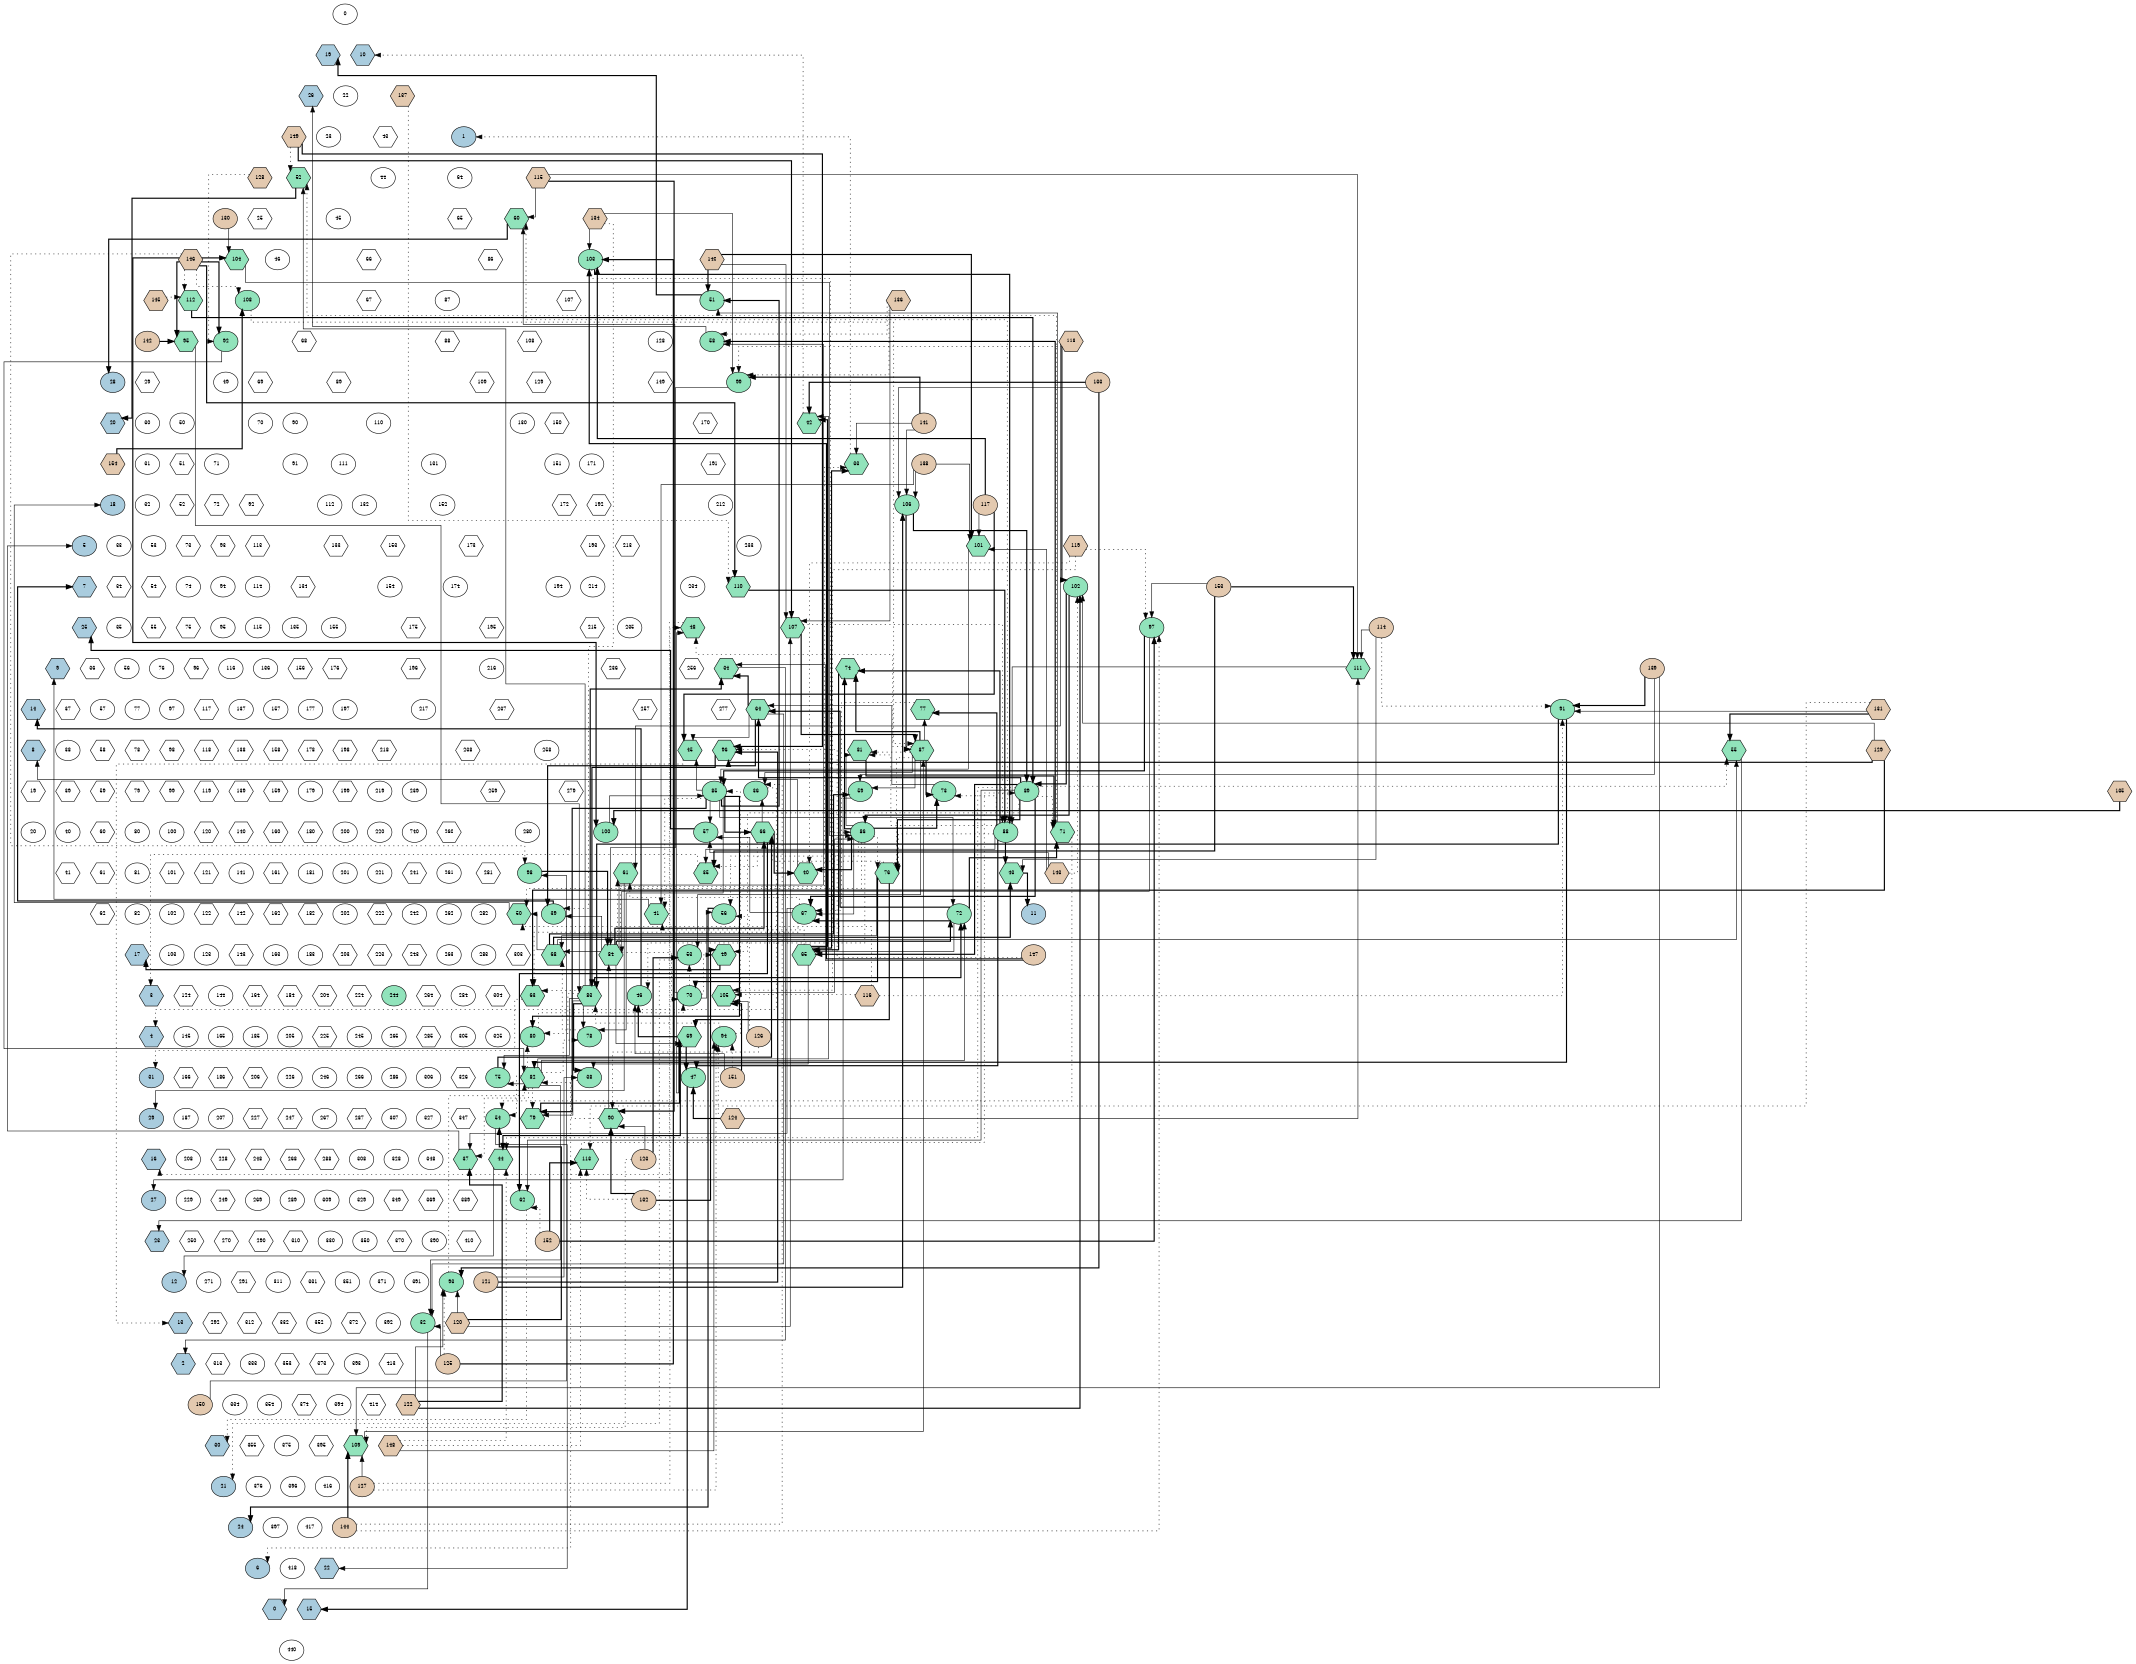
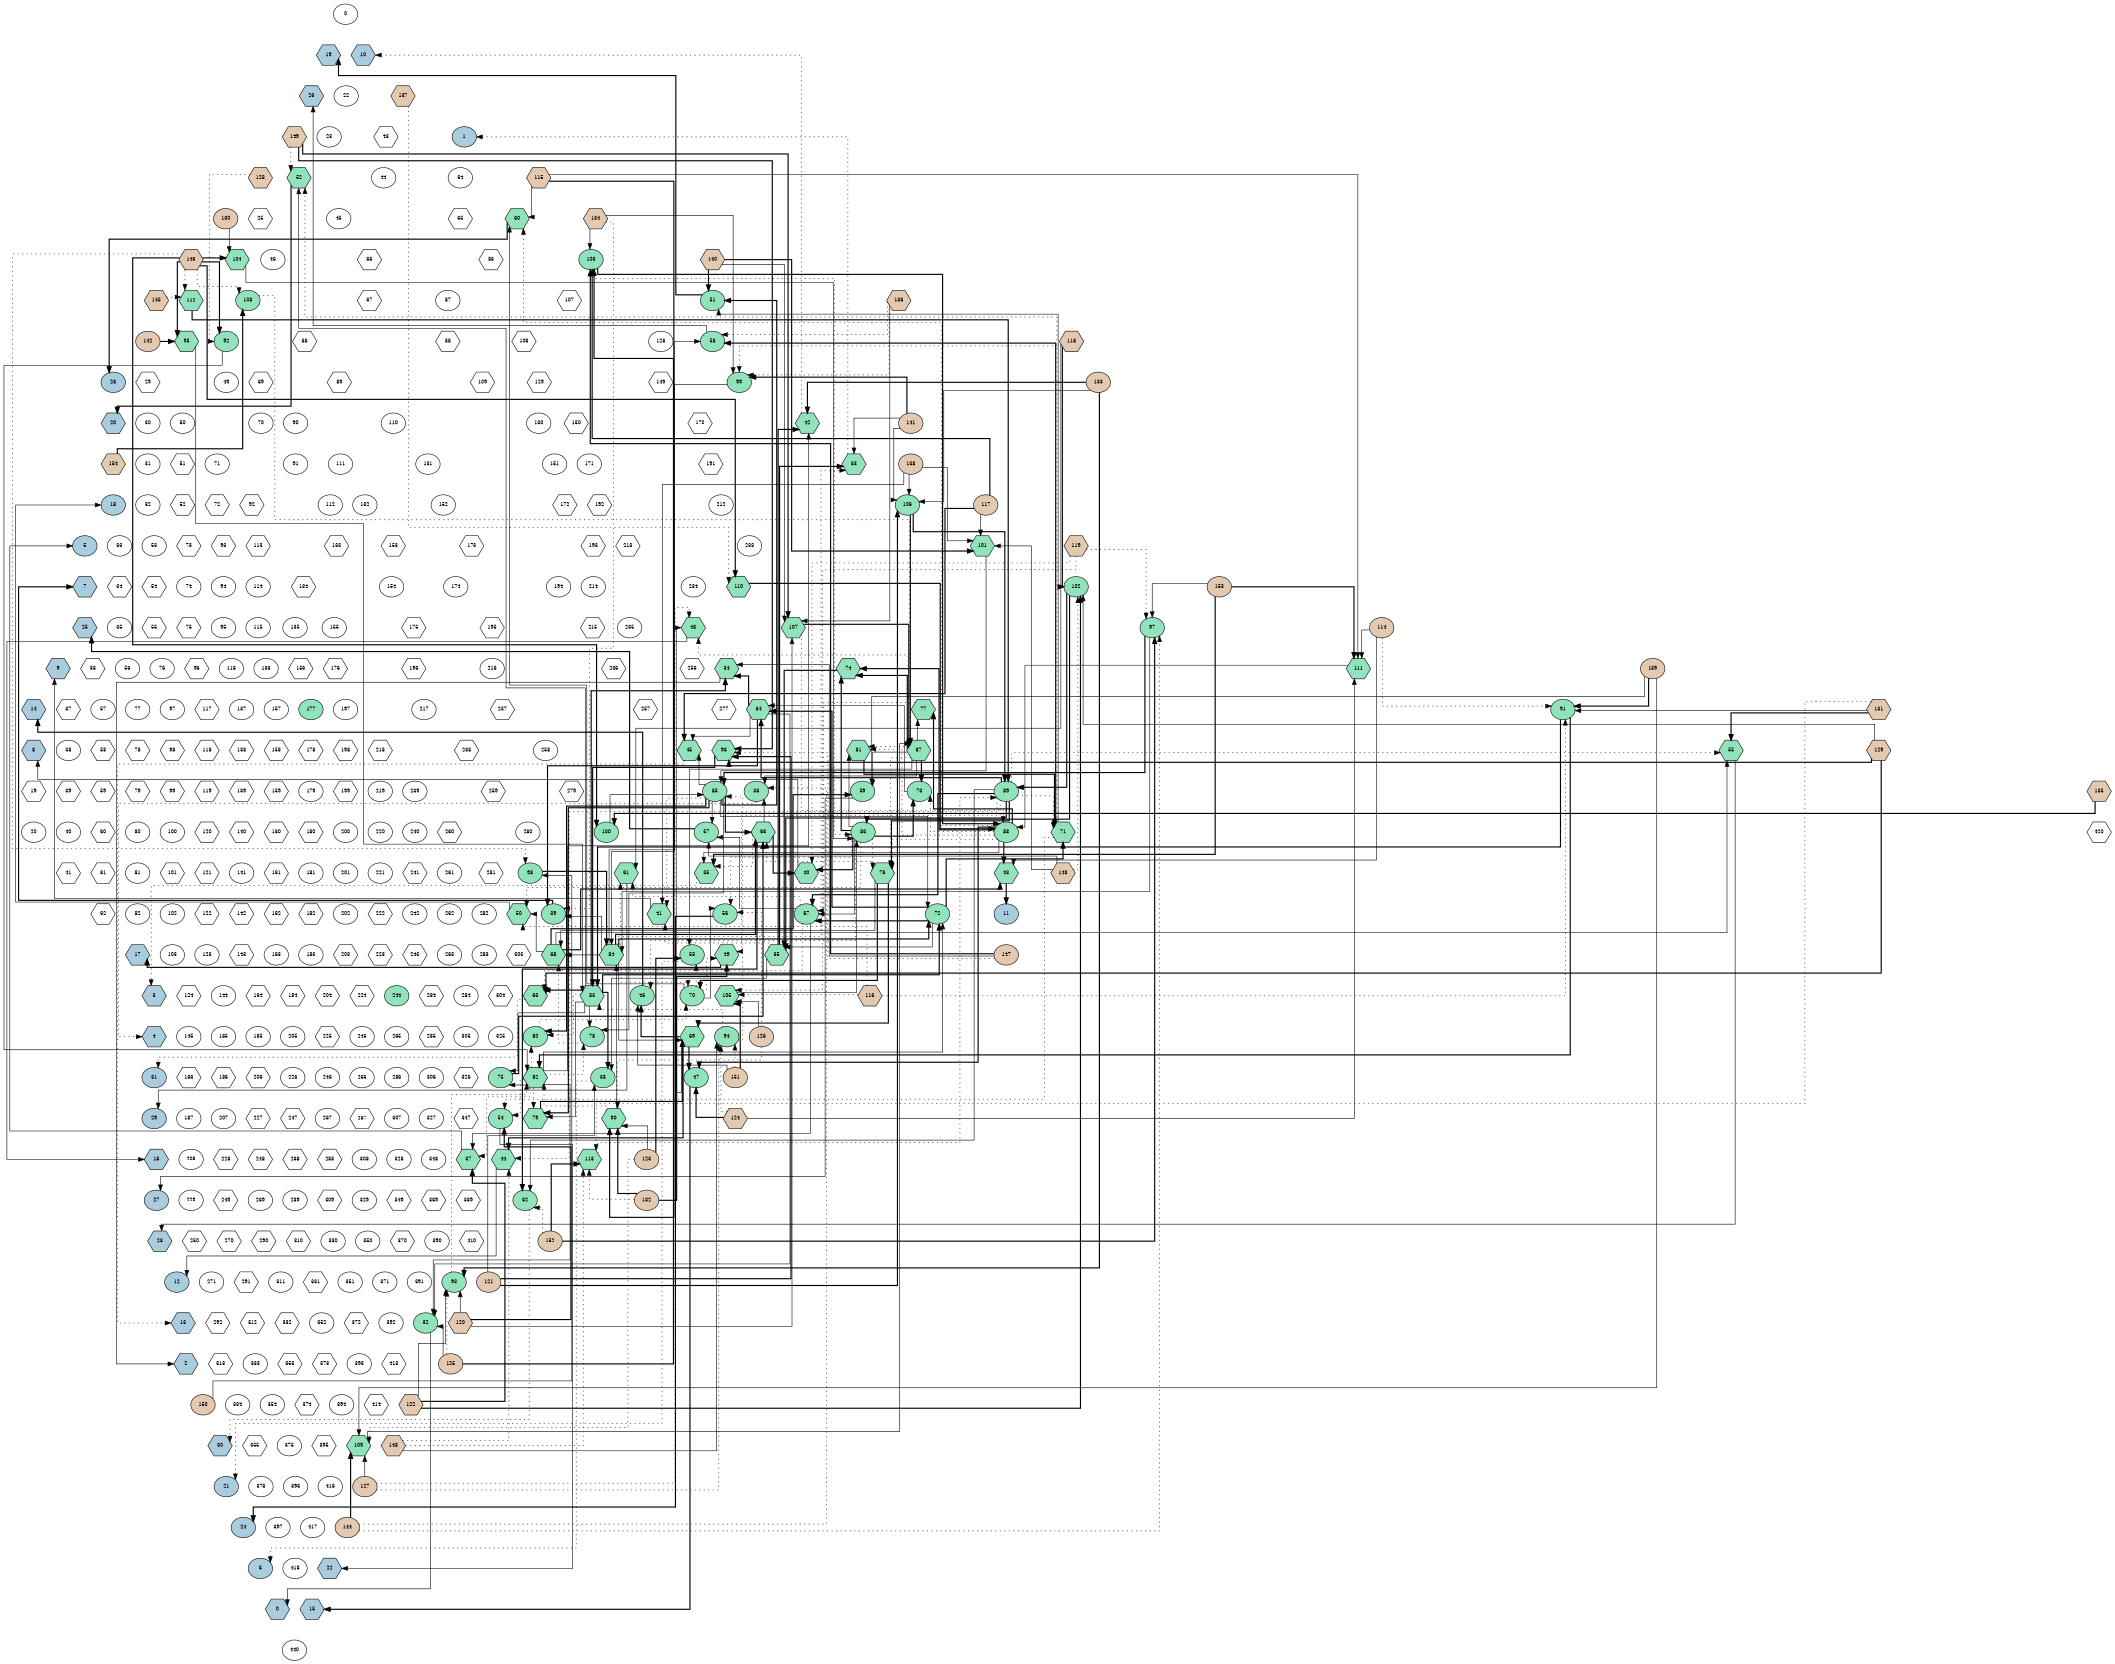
node "177": fillcolor #ffffff -> #91e3bb
node "740": label "740" -> "240"
node "420": added
edge "83" -> "63": style dotted -> bold
edge "48" -> "16": style dotted -> solid
node "309": shape ellipse -> hexagon
